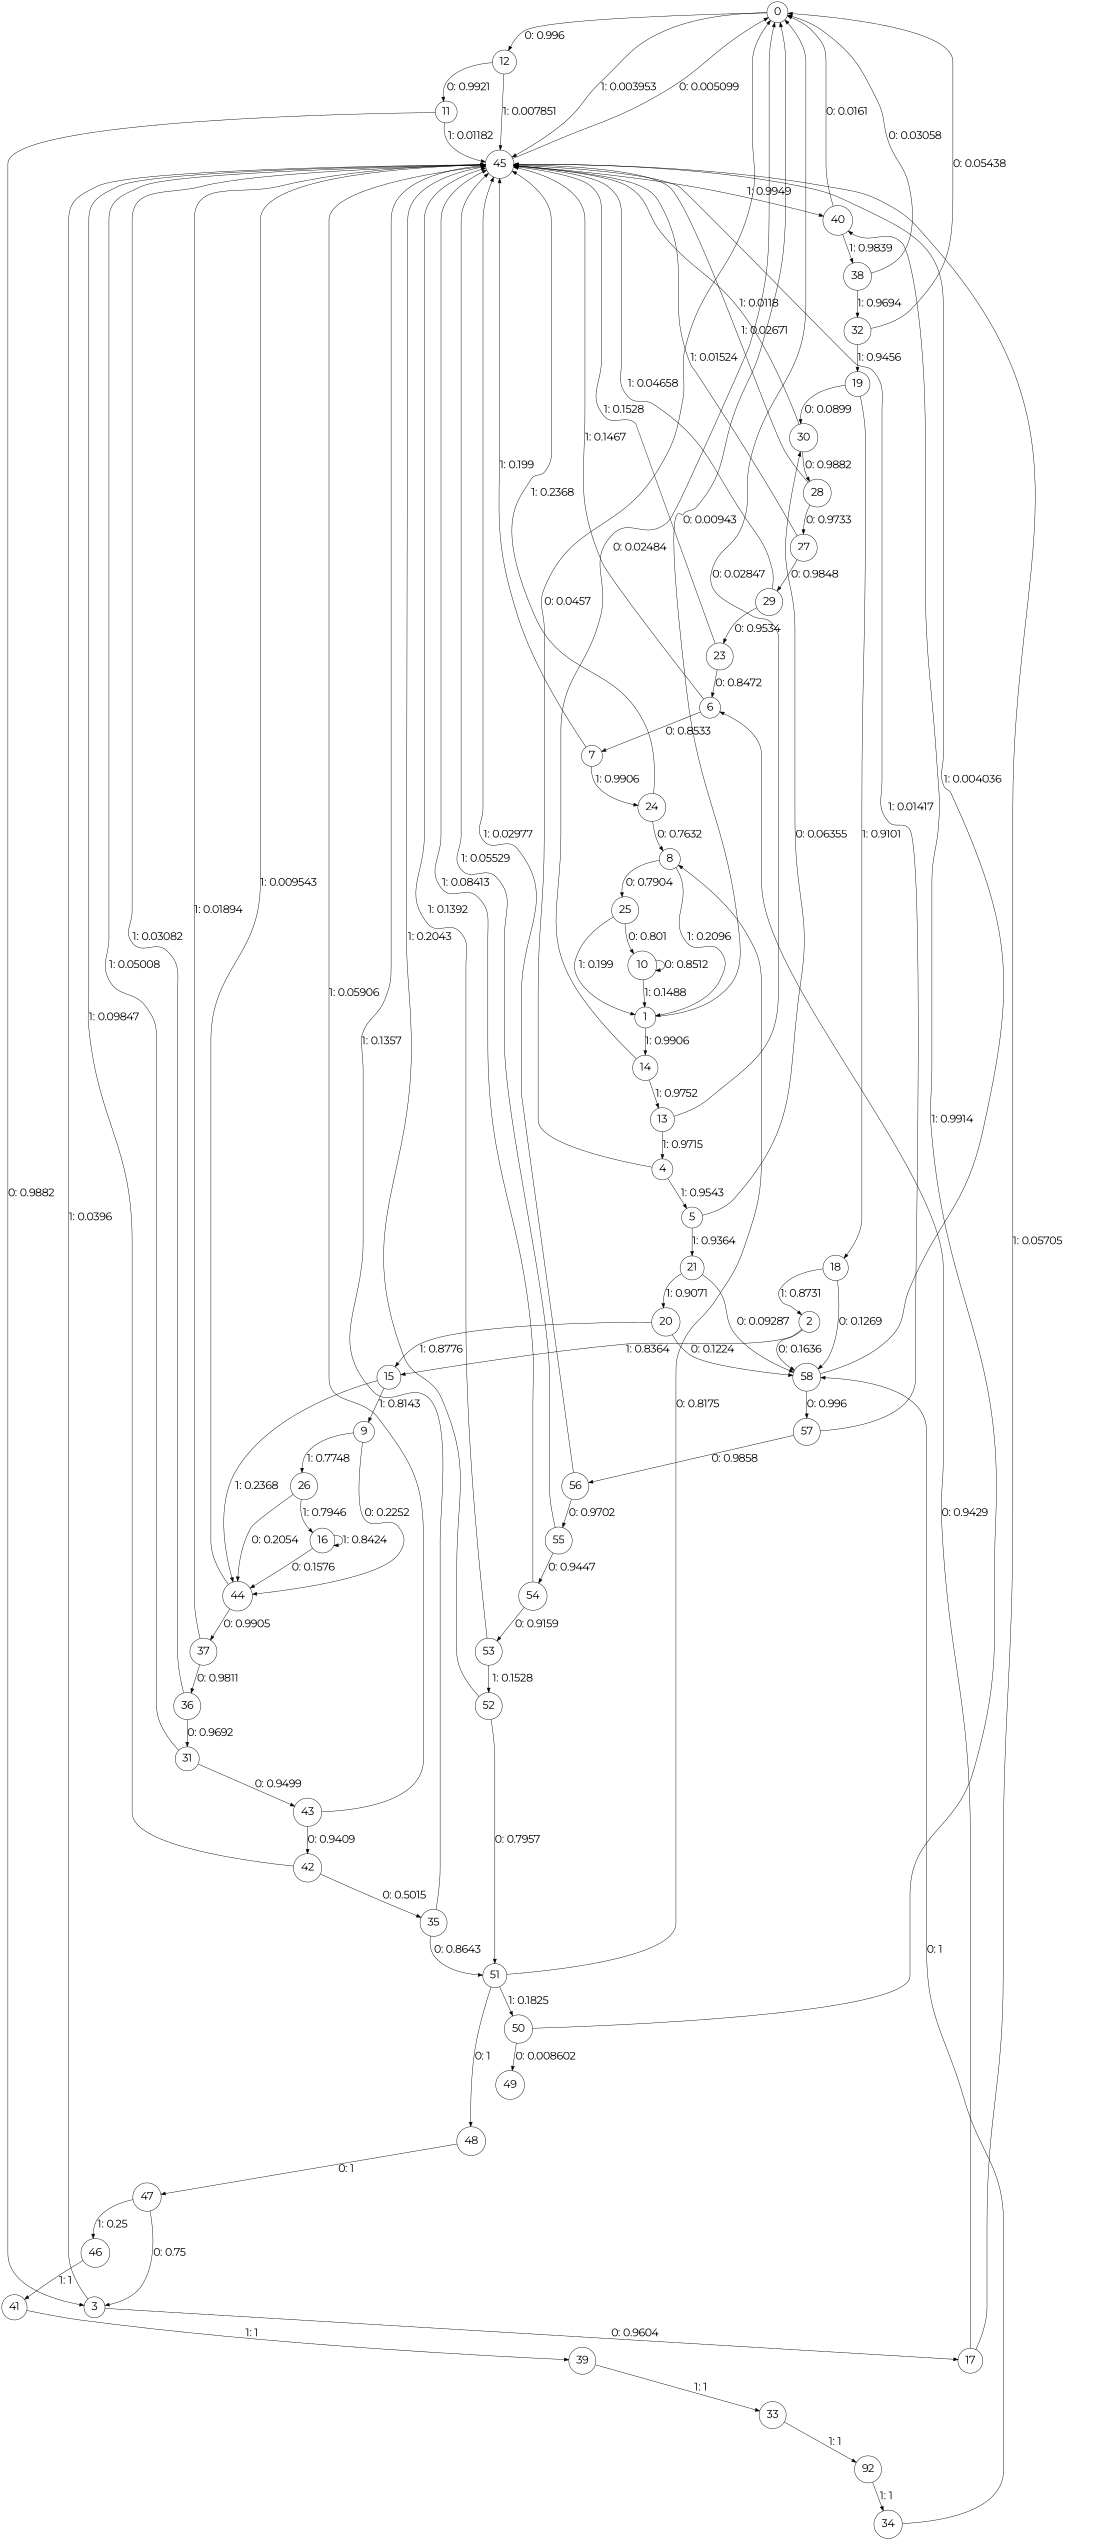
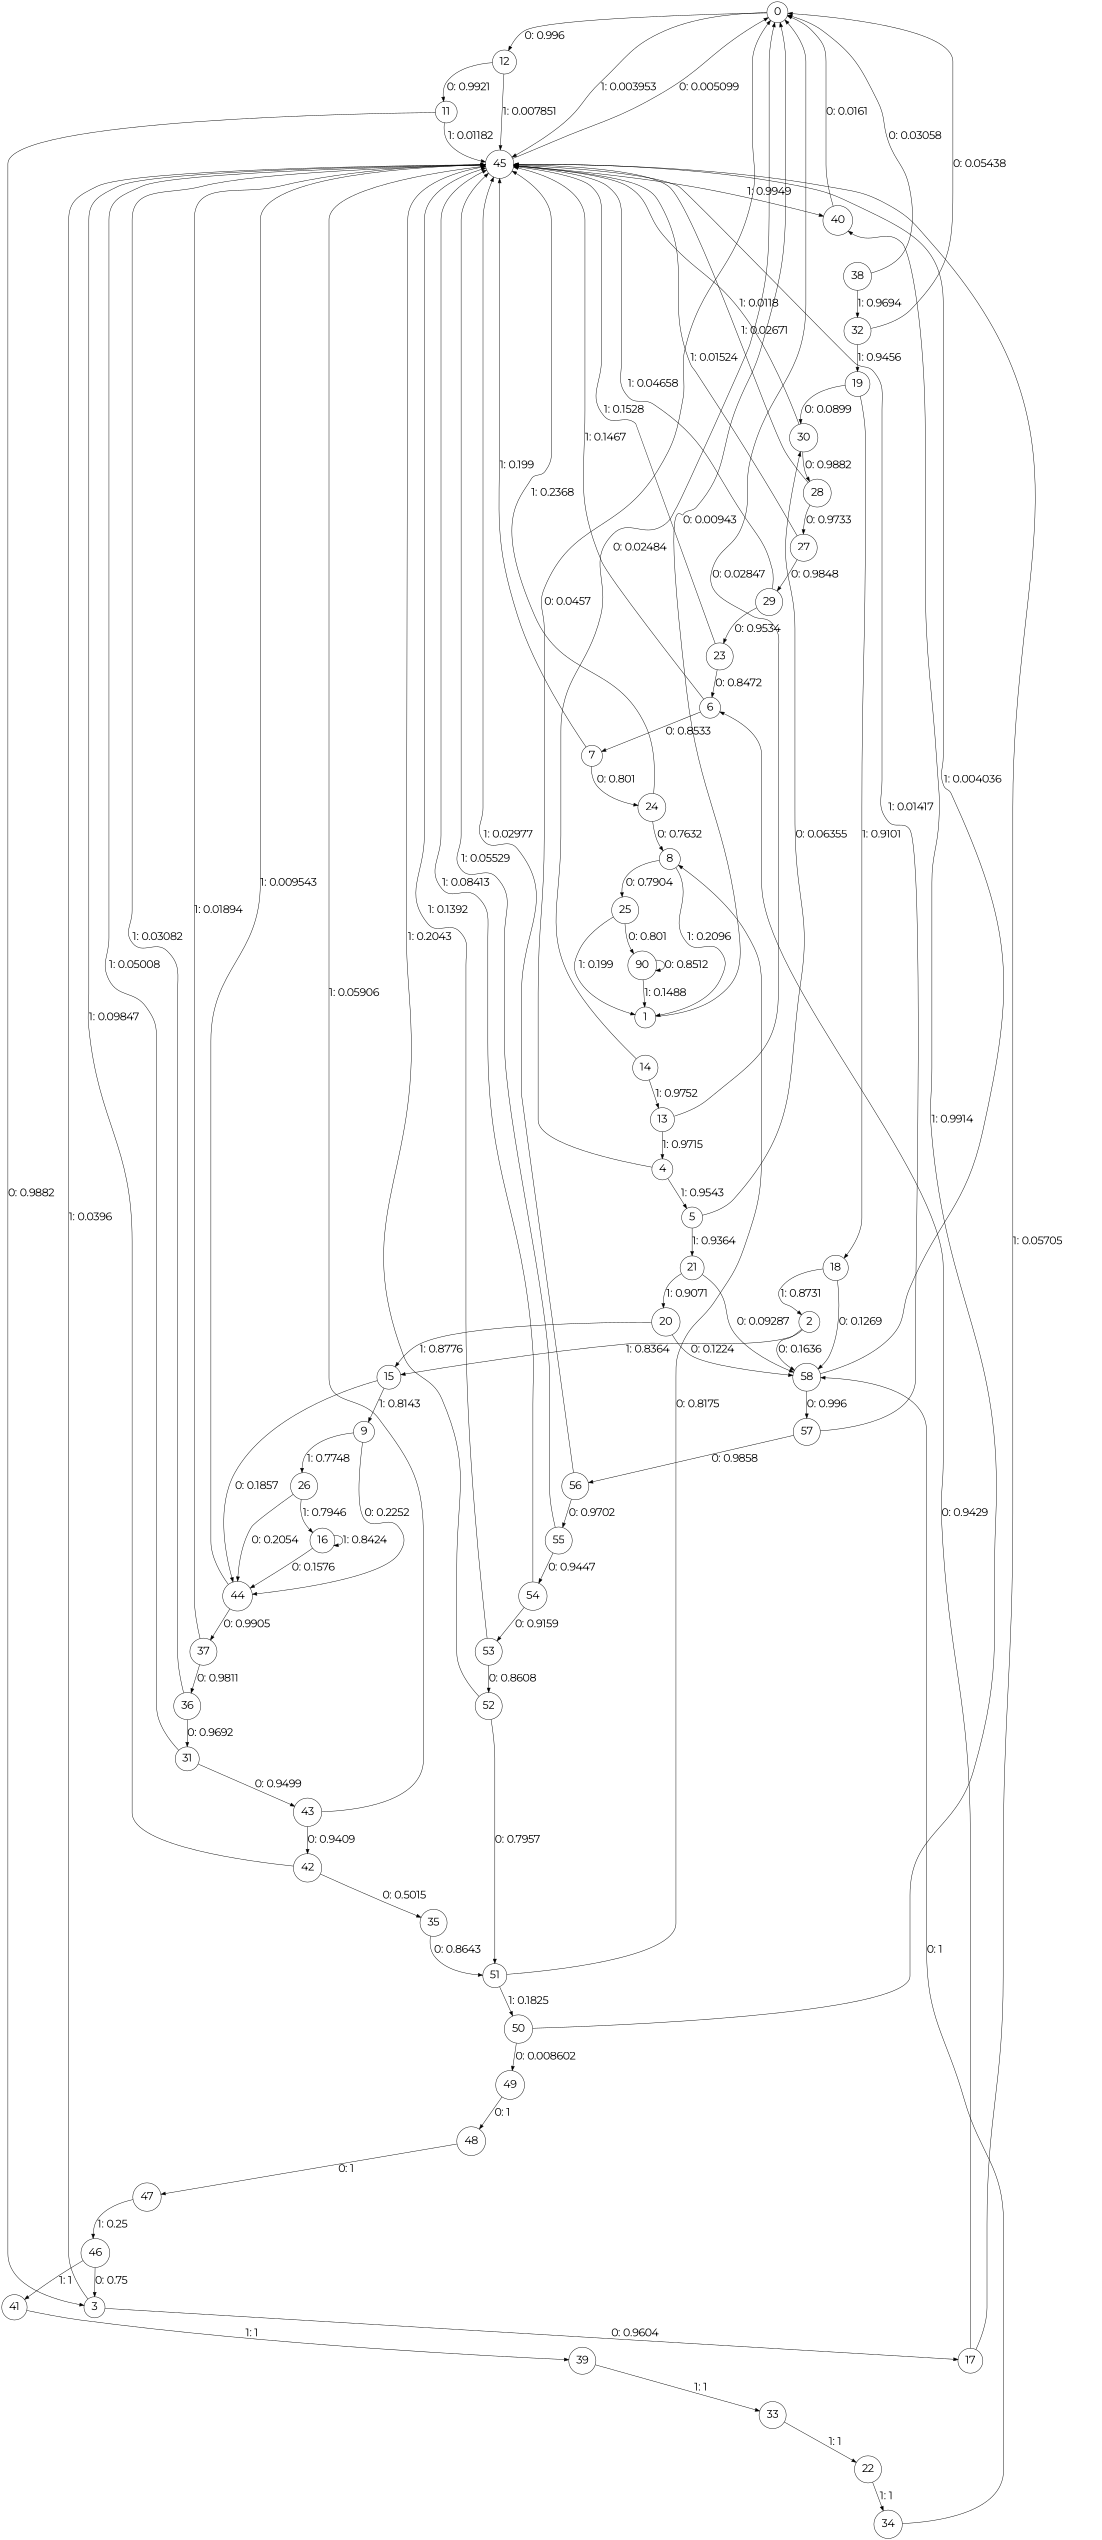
edge "40" -> "38": removed, label "1: 0.9839"
edge "7" -> "24": label "1: 0.9906   " -> "0: 0.801    "
node "10": label "10" -> "90"
edge "35" -> "45": removed, label "1: 0.1357"
edge "1" -> "14": removed, label "1: 0.9906"
edge "15" -> "44": label "1: 0.2368   " -> "0: 0.1857   "
edge "53" -> "52": label "1: 0.1528   " -> "0: 0.8608   "
edge "51" -> "48": now "49" -> "48"
edge "47" -> "3": now "46" -> "3"
node "92": label "92" -> "22"
